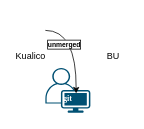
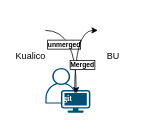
edge "git" -> "BU": added, label "Merged"
